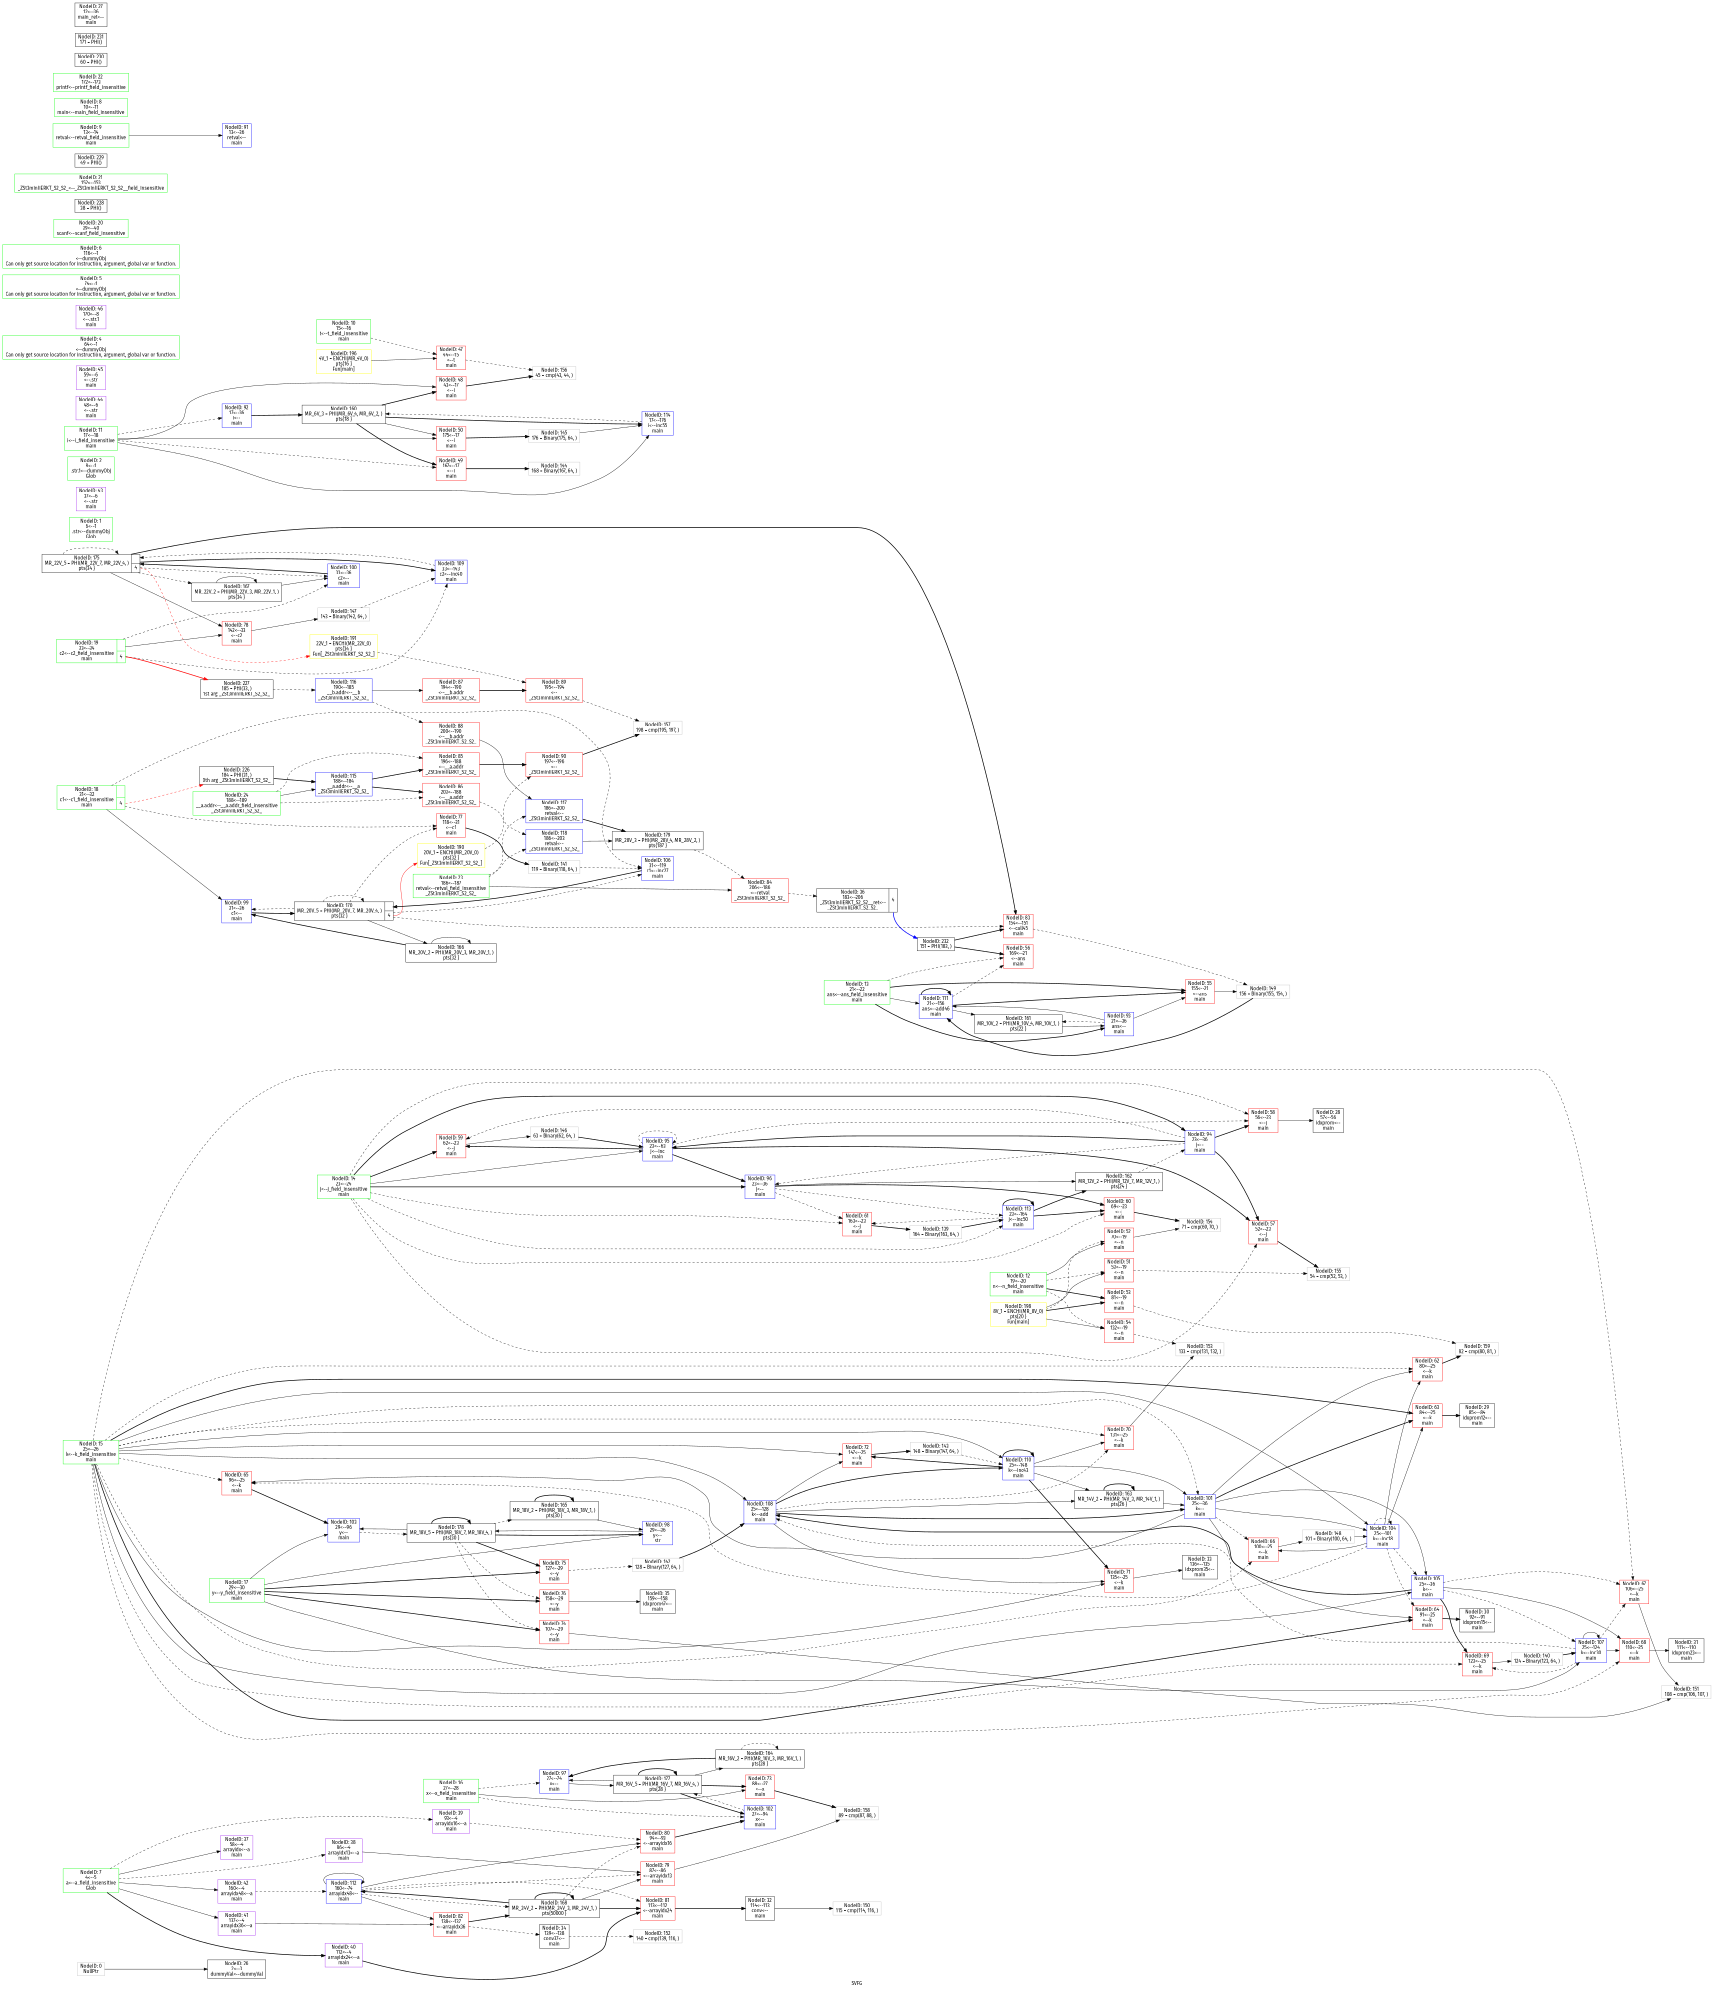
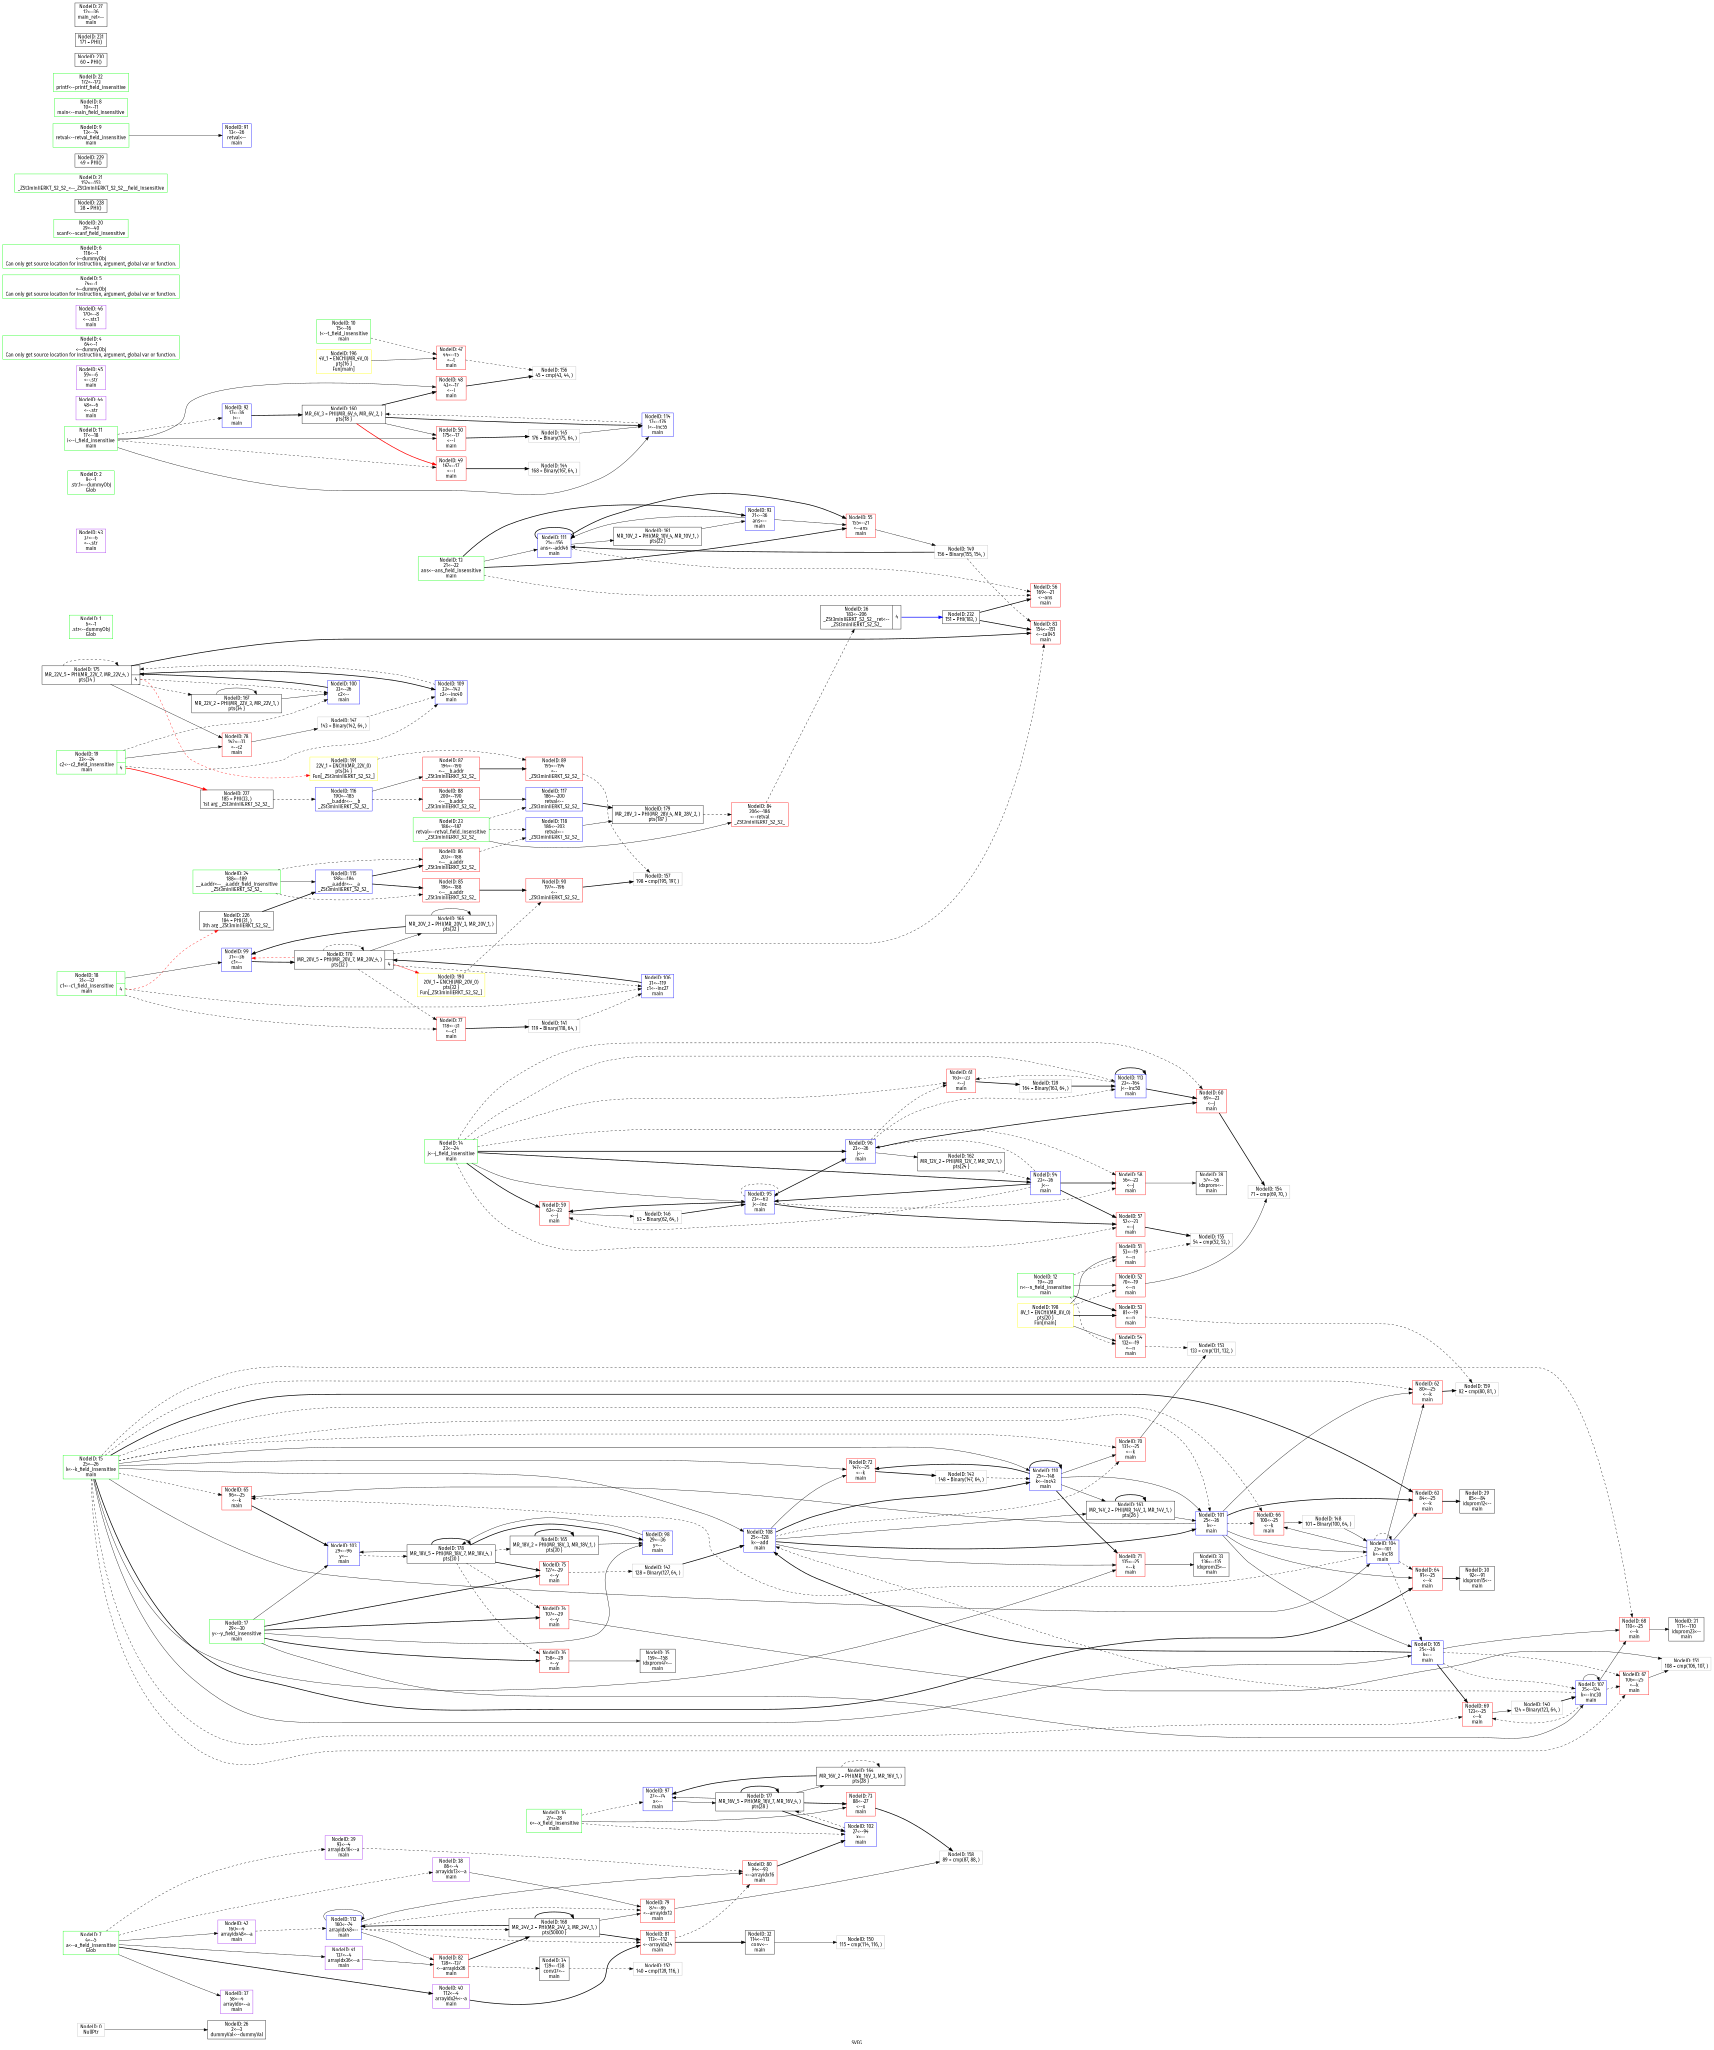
edge "NodeID: 160" -> "NodeID: 49": color black -> red
edge "NodeID: 170" -> "NodeID: 99": color black -> red
edge "NodeID: 83" -> "NodeID: 149": reversed
edge "NodeID: 93" -> "NodeID: 161": removed
edge "NodeID: 113" -> "NodeID: 162": removed
node "NodeID: 98": text "str" -> "main"
edge "NodeID: 168" -> "NodeID: 80": now "NodeID: 81" -> "NodeID: 80"
